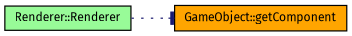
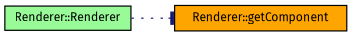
node "GameObject::getComponent": label "GameObject::getComponent" -> "Renderer::getComponent"
